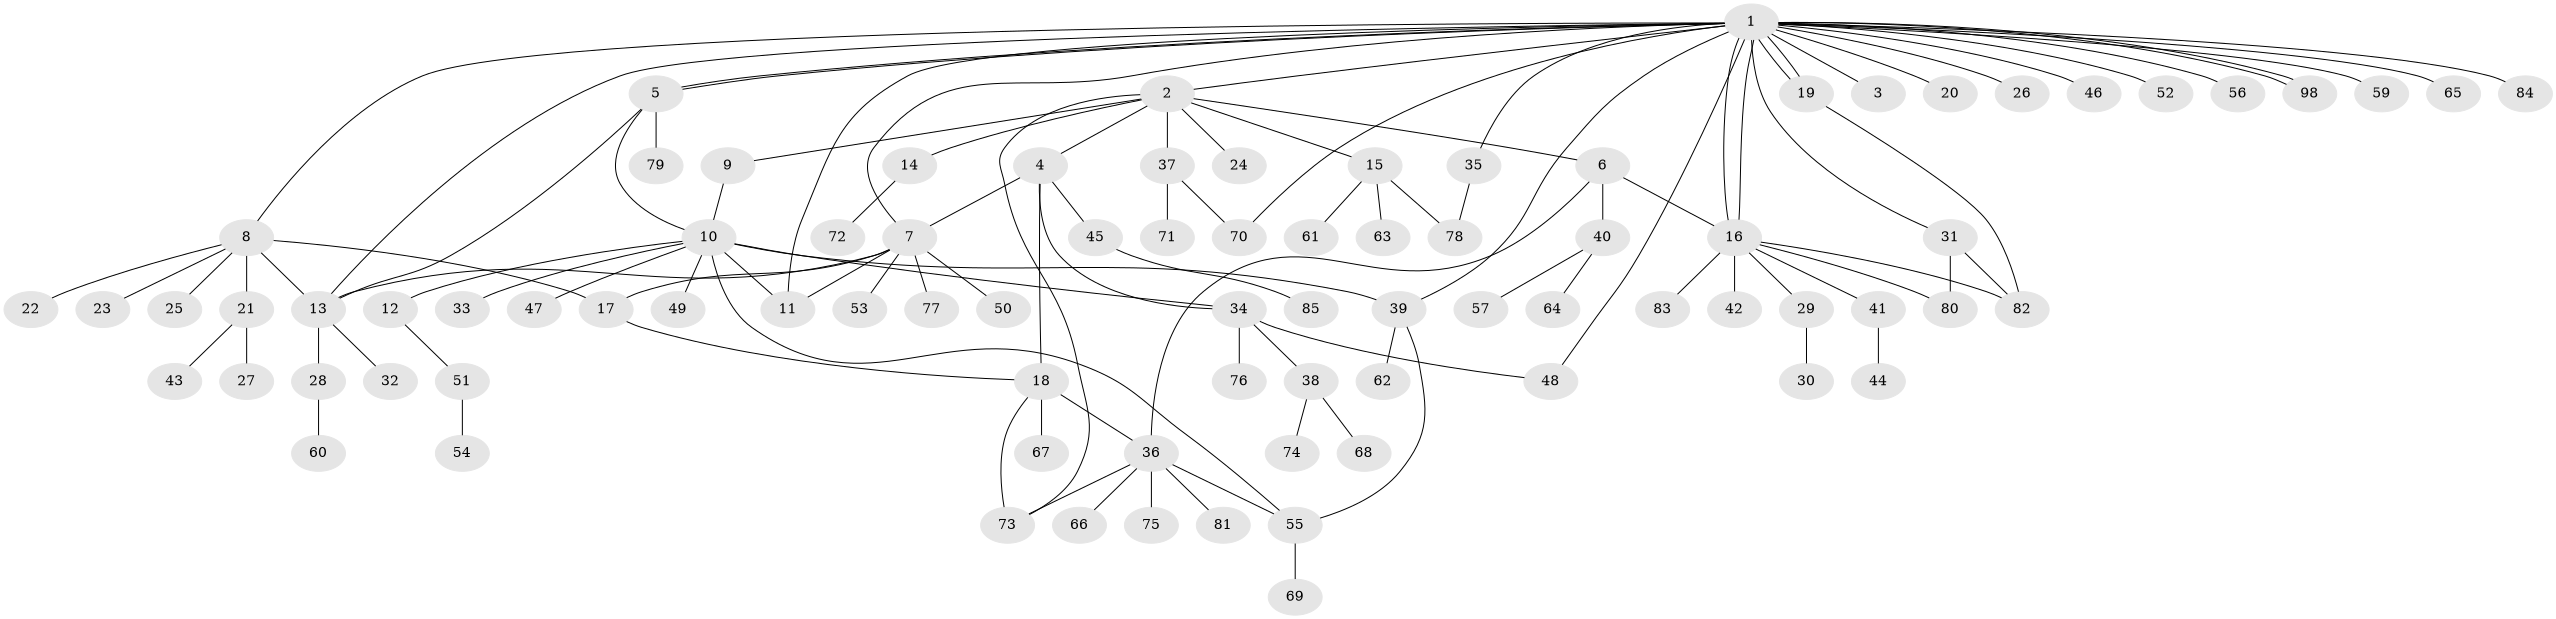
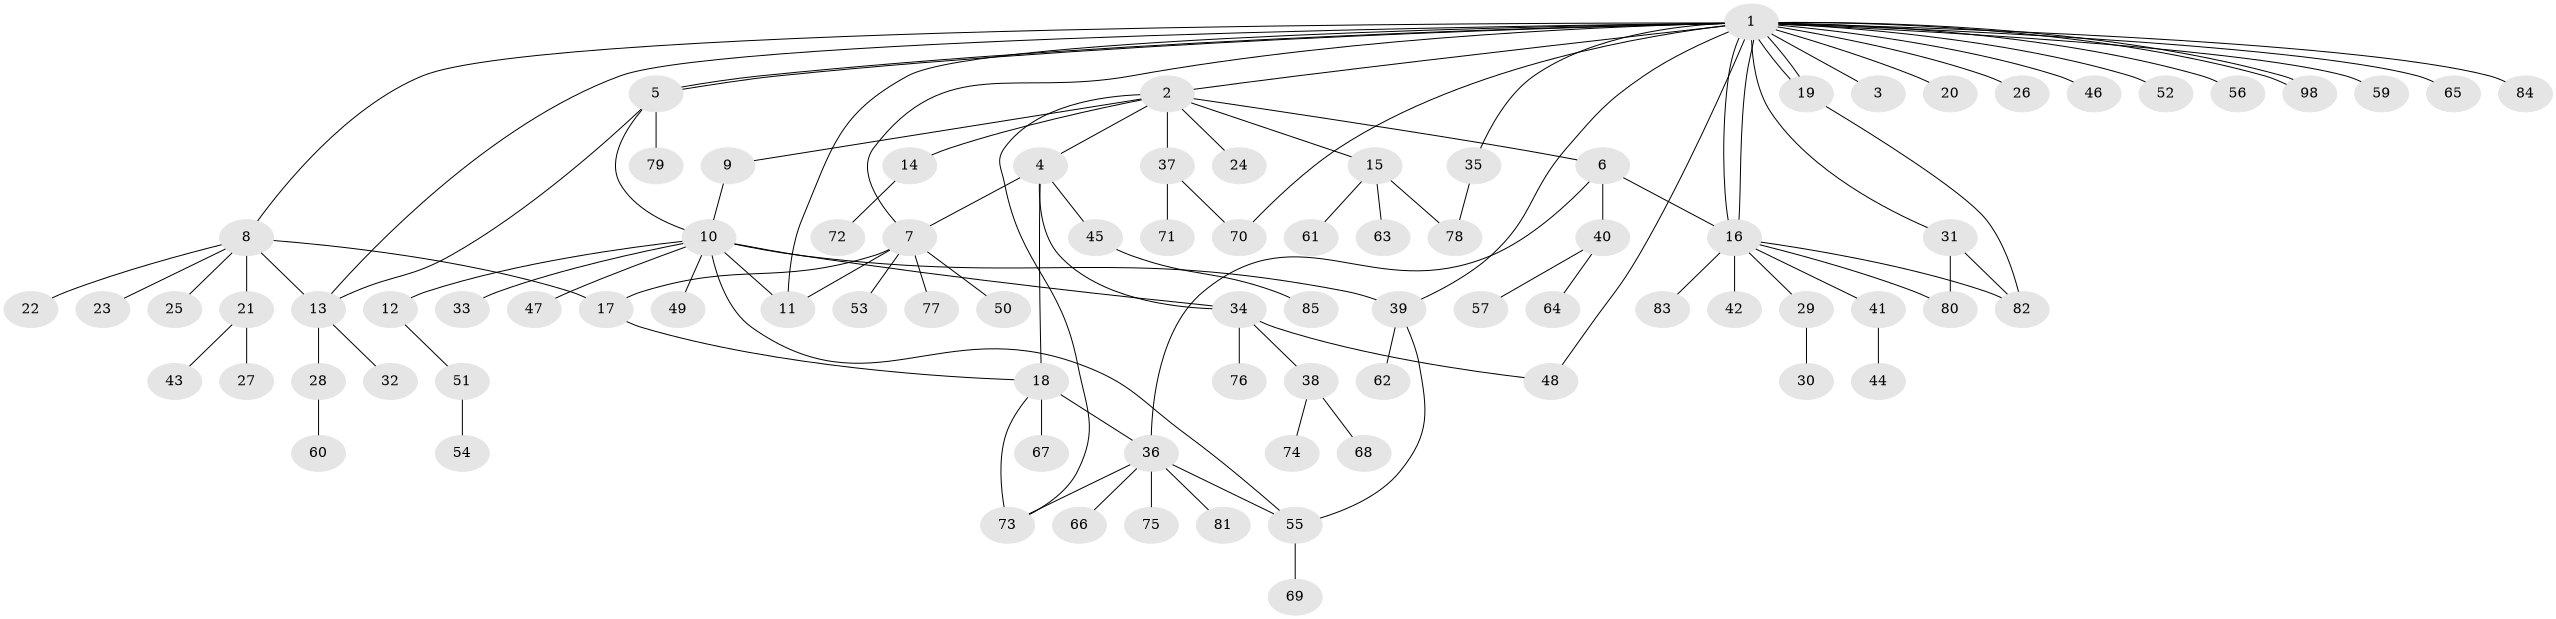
edge "7" -- "13": removed
